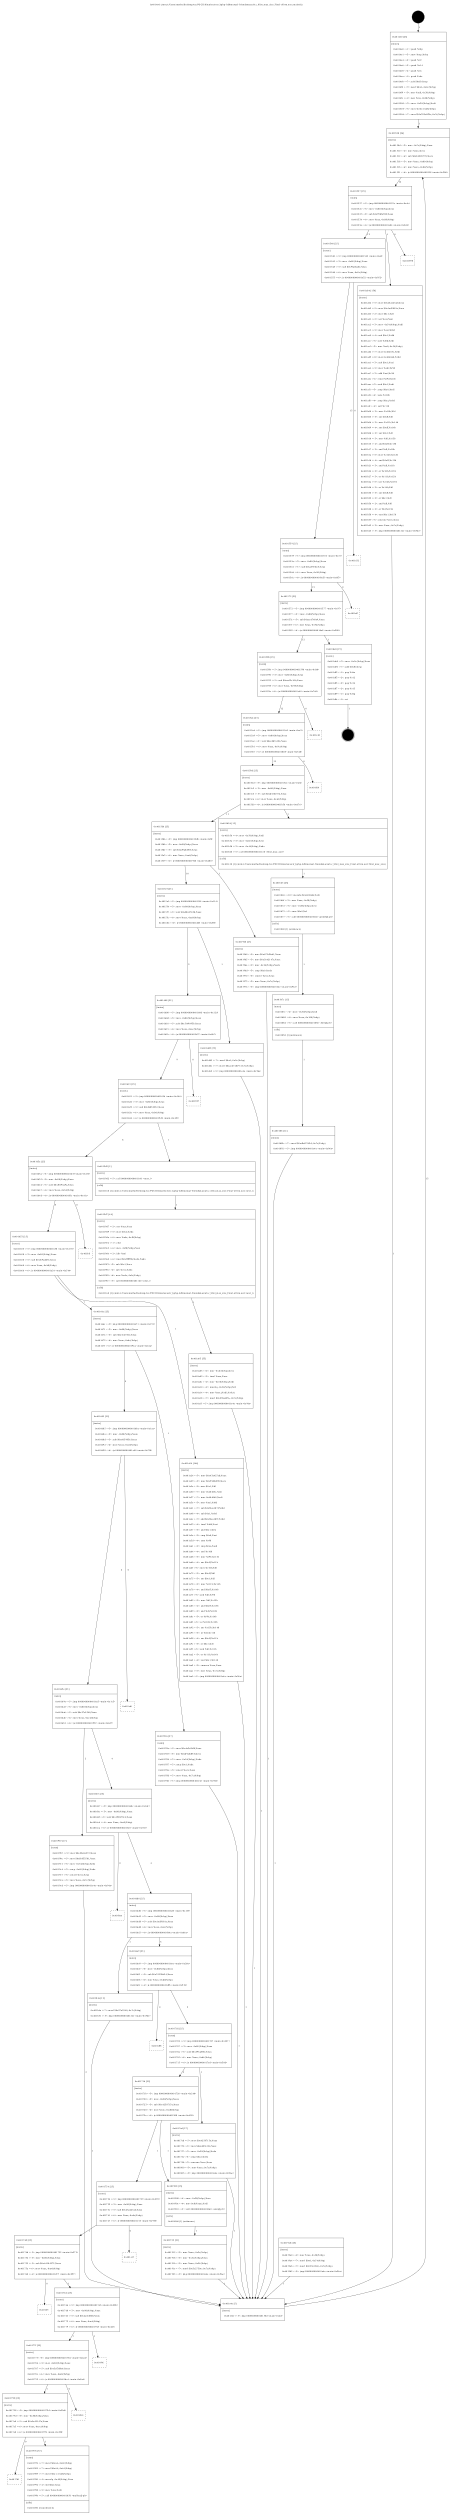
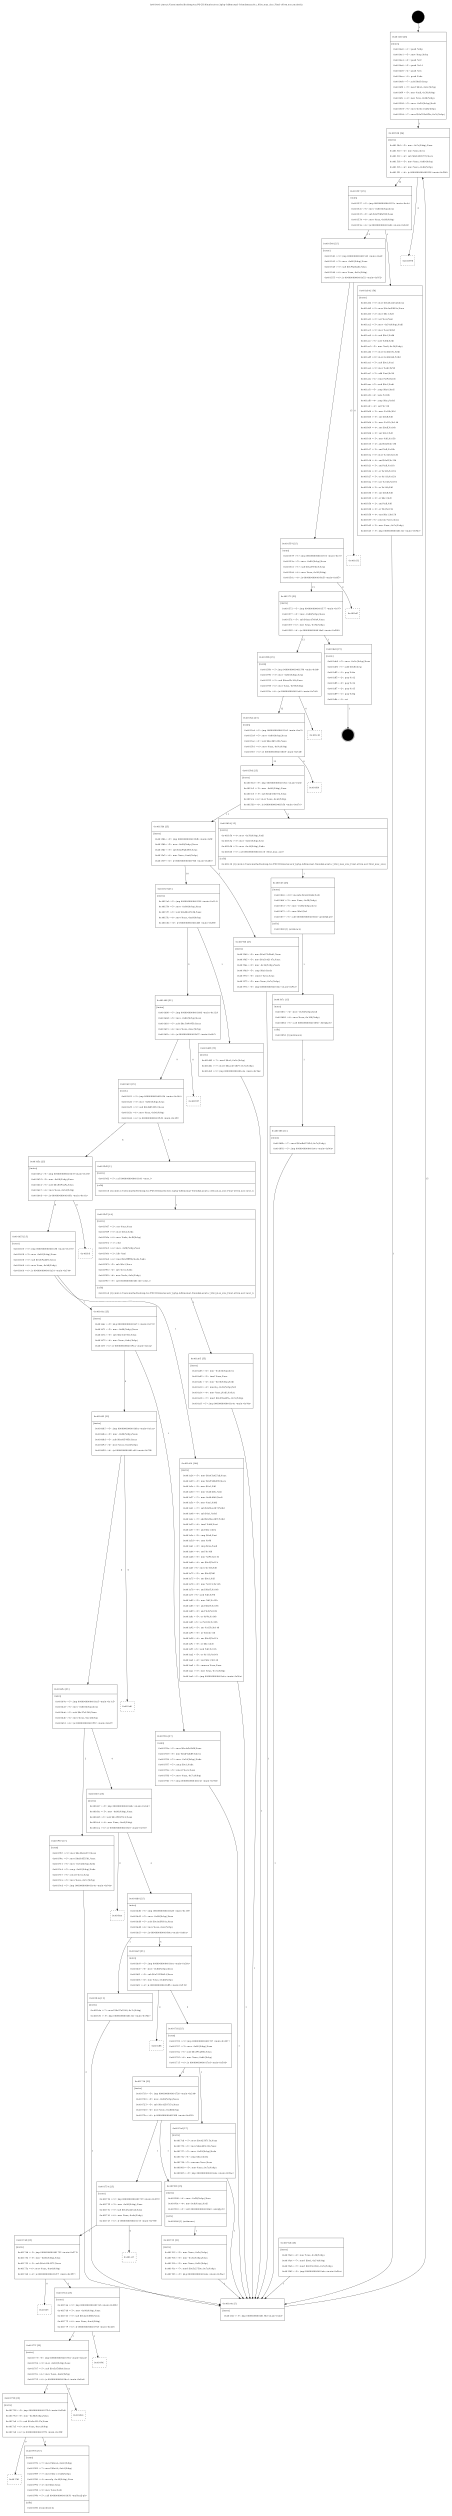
edge "0x401527 [25]" -> "0x401898": now "0x40150d [26]" -> "0x401898"
